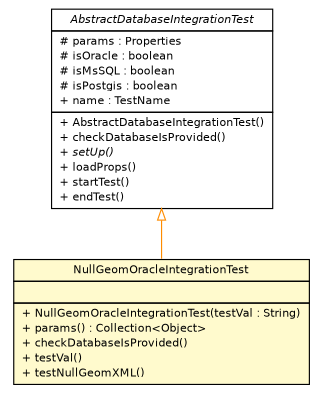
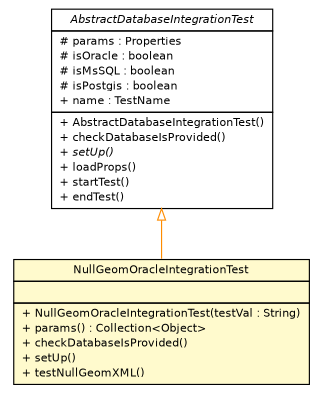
node "NullGeomOracleIntegrationTest": text "+ testVal()" -> "+ setUp()"
